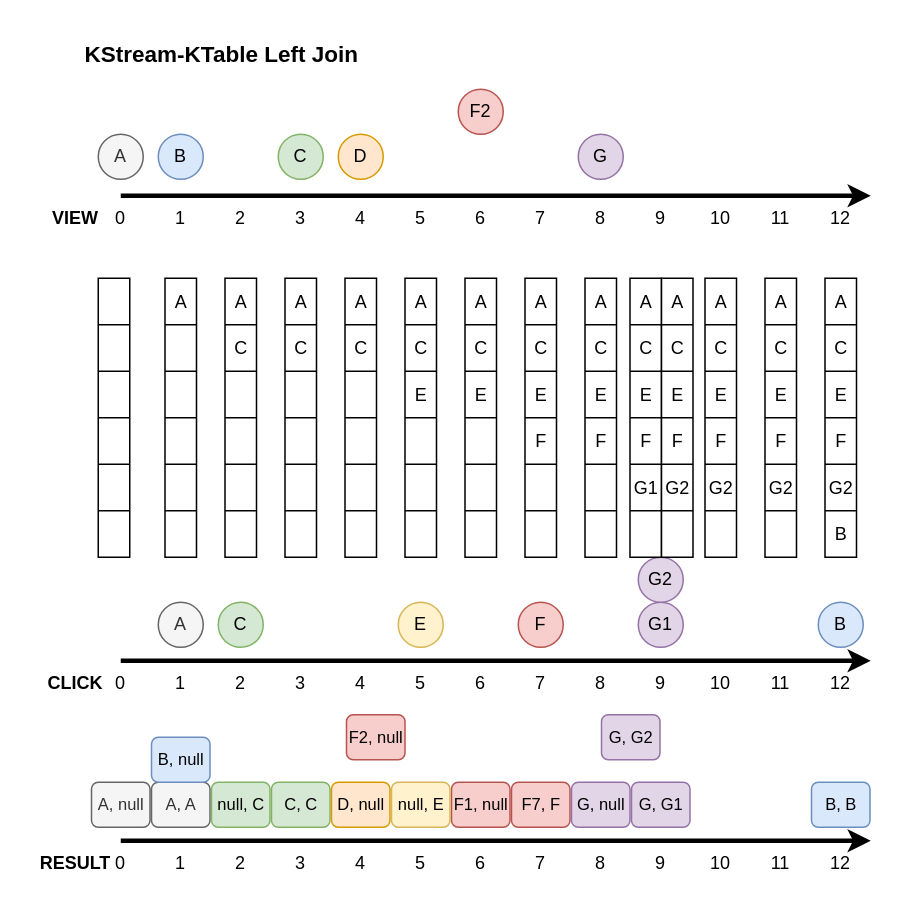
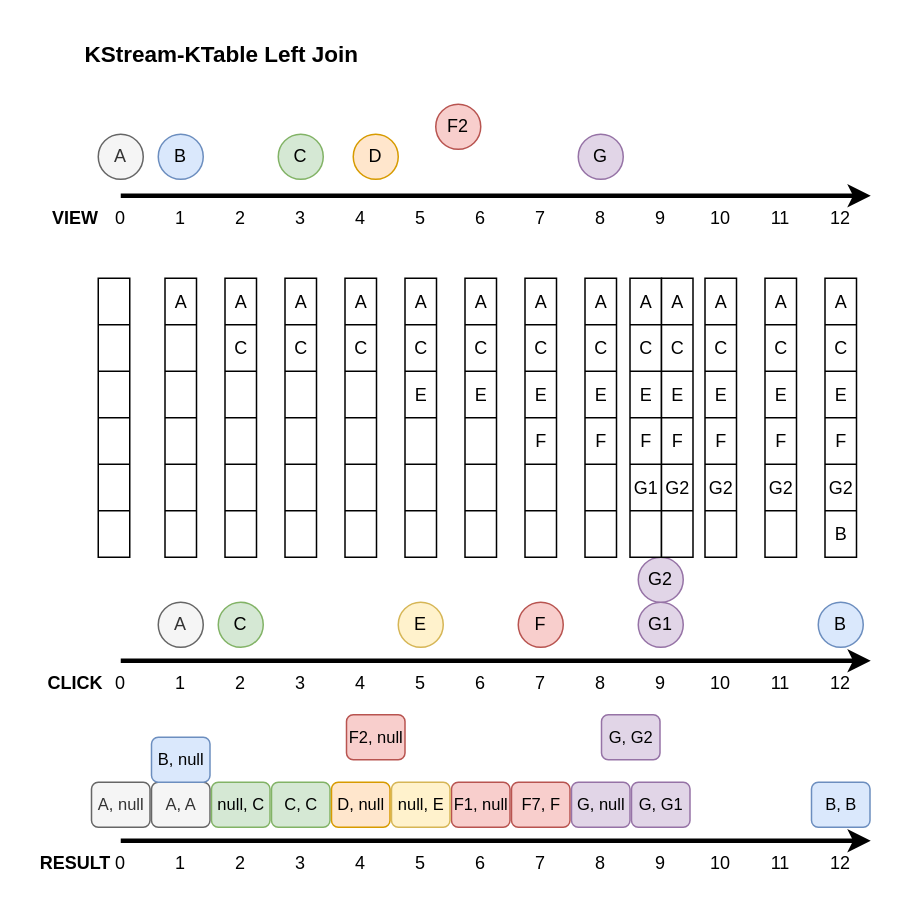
node "F2": moved (481, 112) -> (458, 127)
node "D": moved (361, 157) -> (376, 157)
